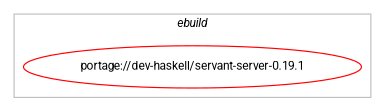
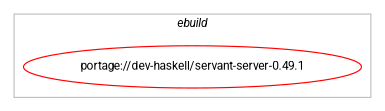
node "portage://dev-haskell/servant-server-0.19.1": label "portage://dev-haskell/servant-server-0.19.1" -> "portage://dev-haskell/servant-server-0.49.1"
